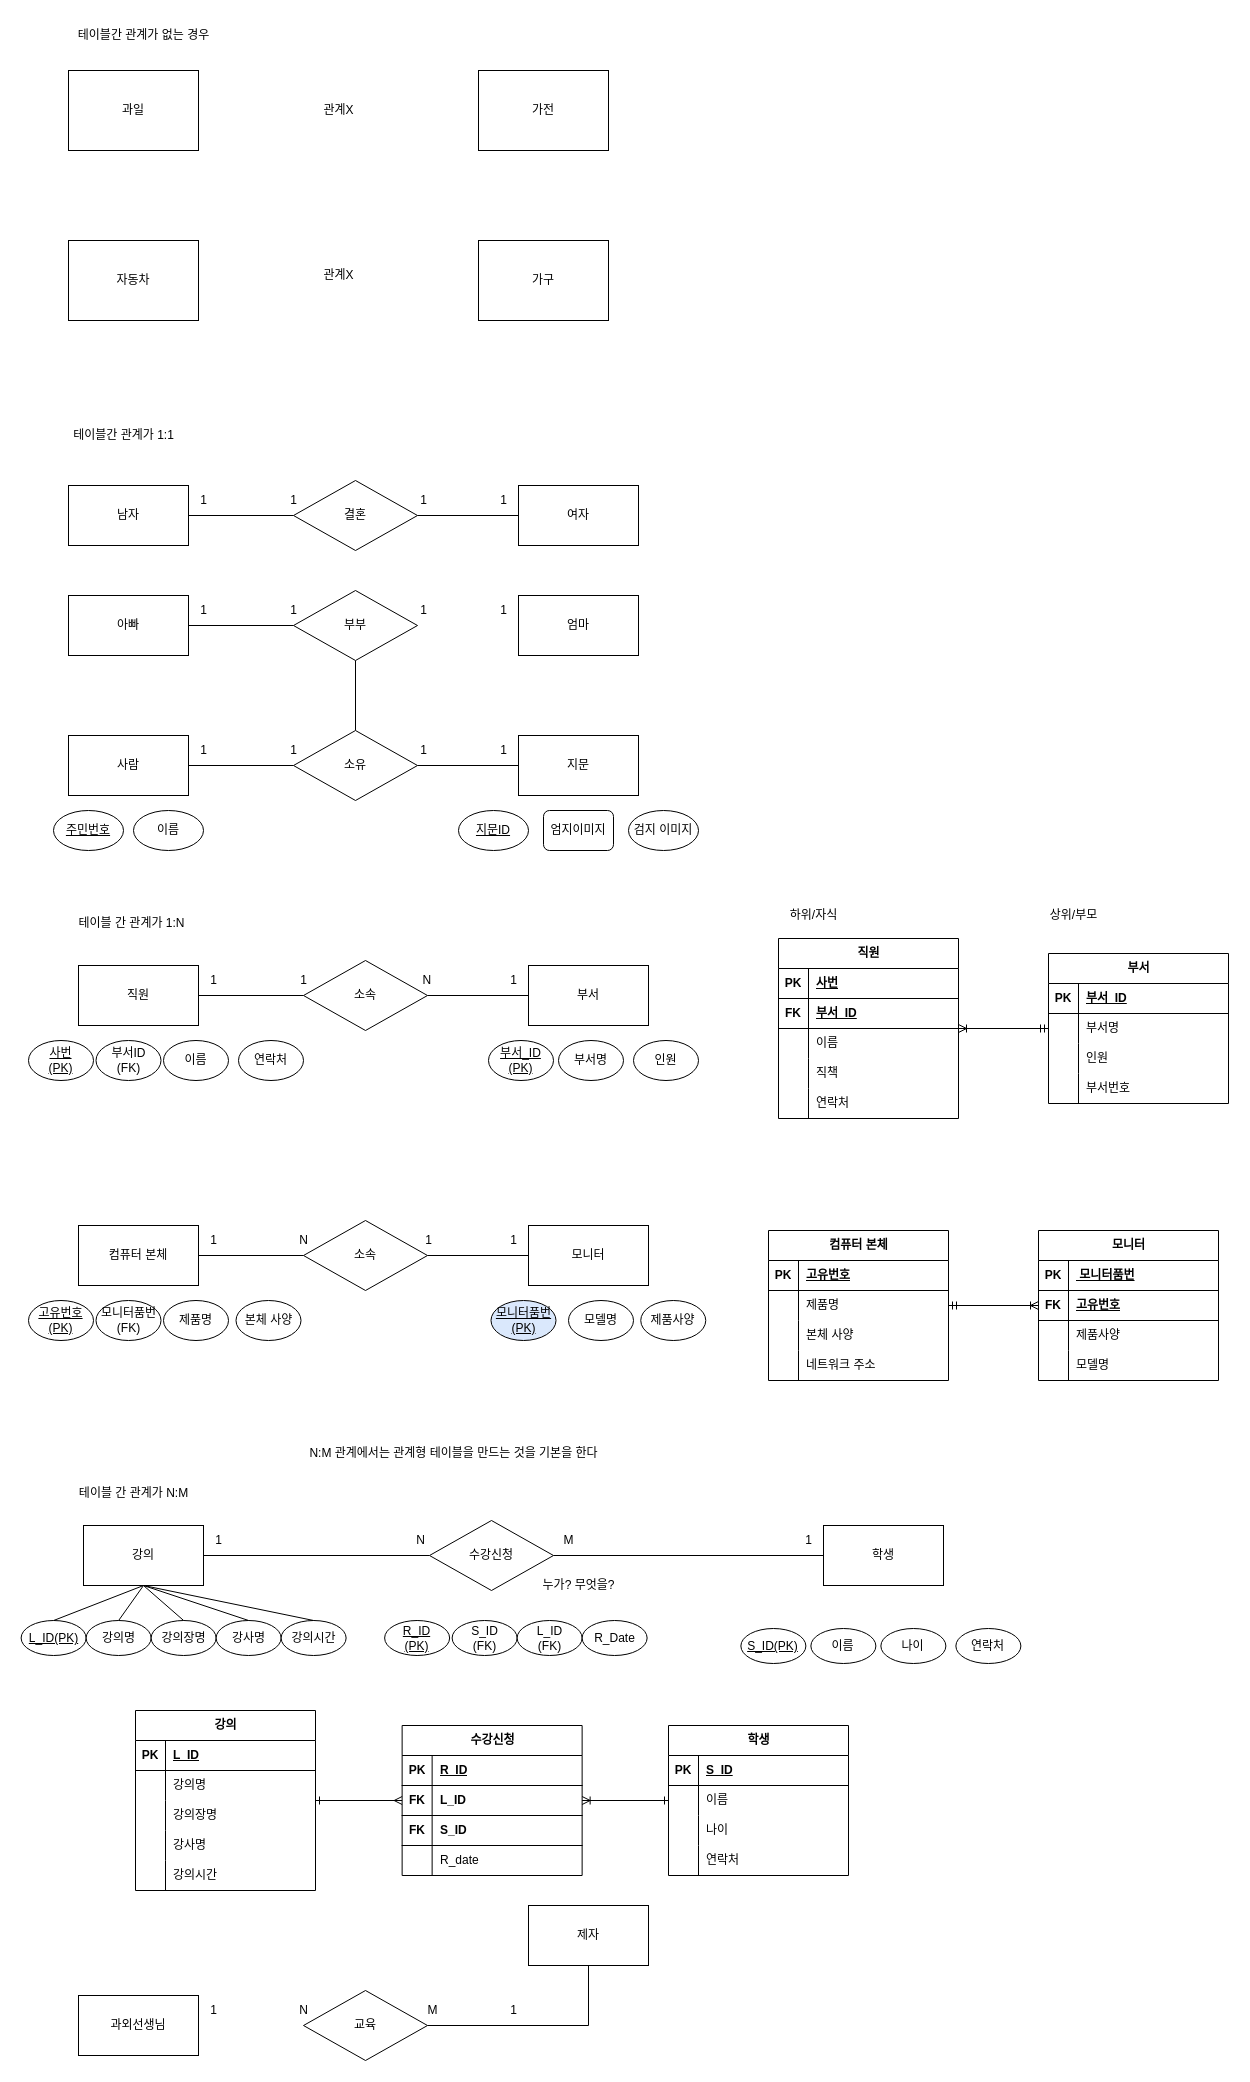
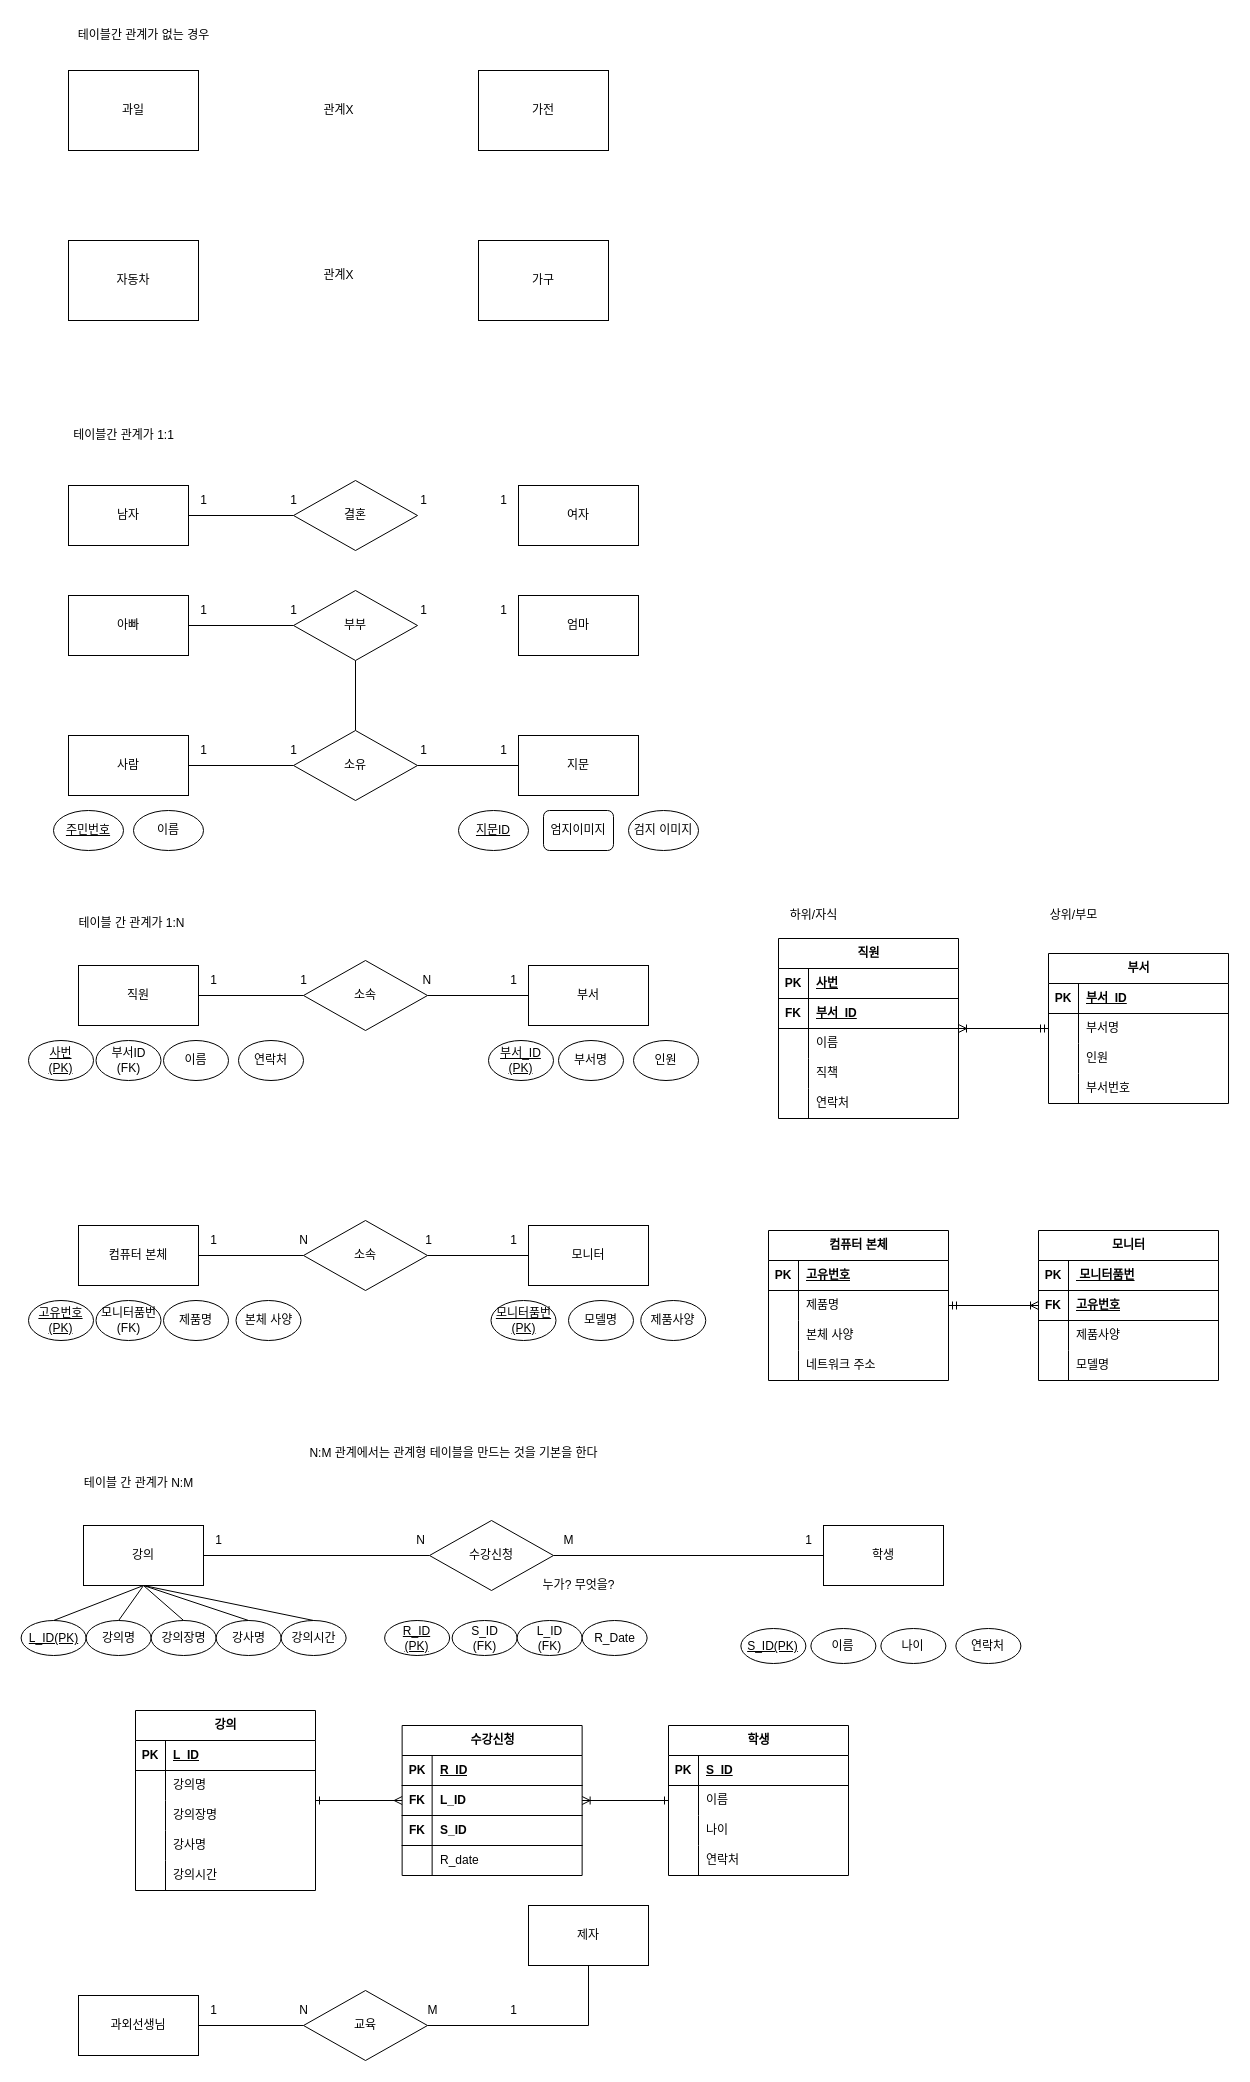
edge "결혼" -- "여자": removed
node "모니터품번 (PK)": fillcolor #dae8fc -> #ffffff
node "테이블 간 관계가 N:M": moved (134, 1494) -> (139, 1484)
edge "과외선생님" -- "교육": added
